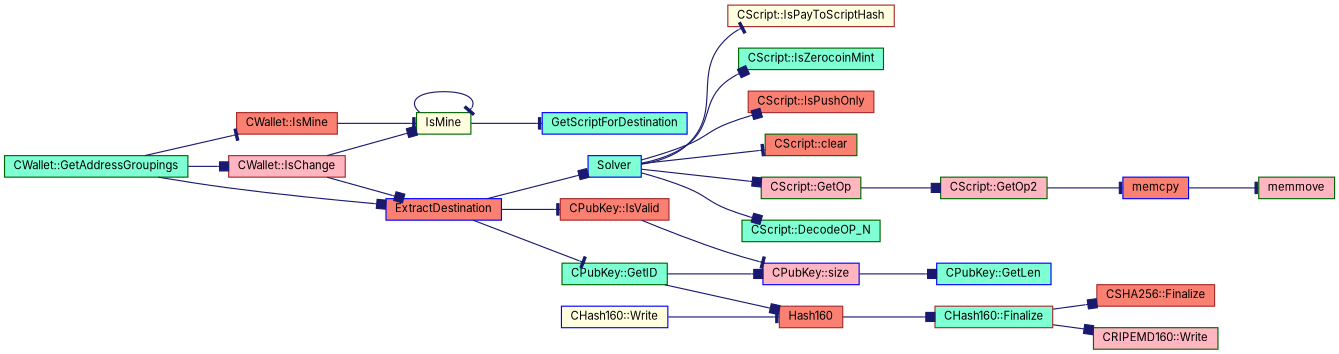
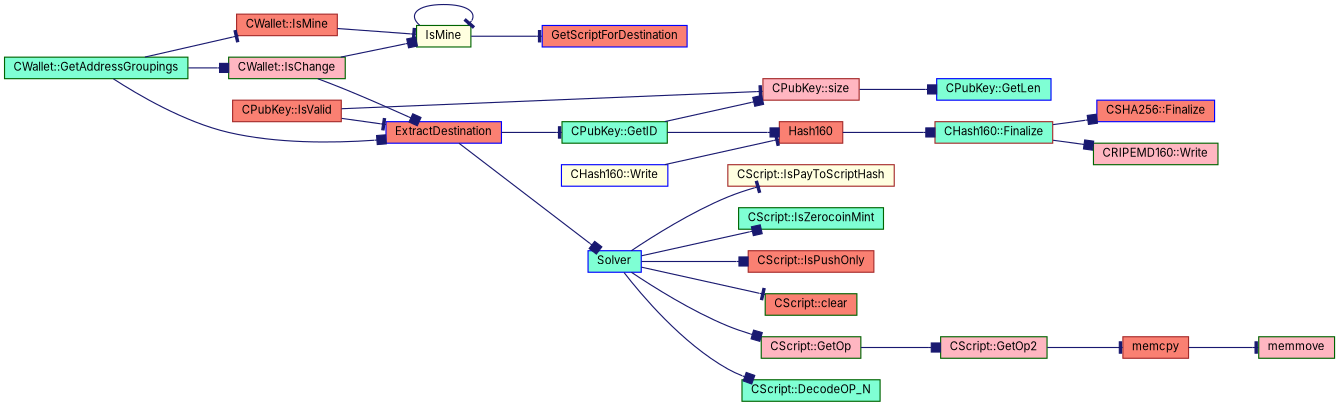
node "GetScriptForDestination": fillcolor aquamarine -> salmon
node "CWallet::IsChange": color brown -> darkgreen
node "memcpy": color blue -> brown
edge "ExtractDestination" -> "CPubKey::IsValid": reversed
node "CPubKey::size": color blue -> brown
node "CSHA256::Finalize": color brown -> blue
